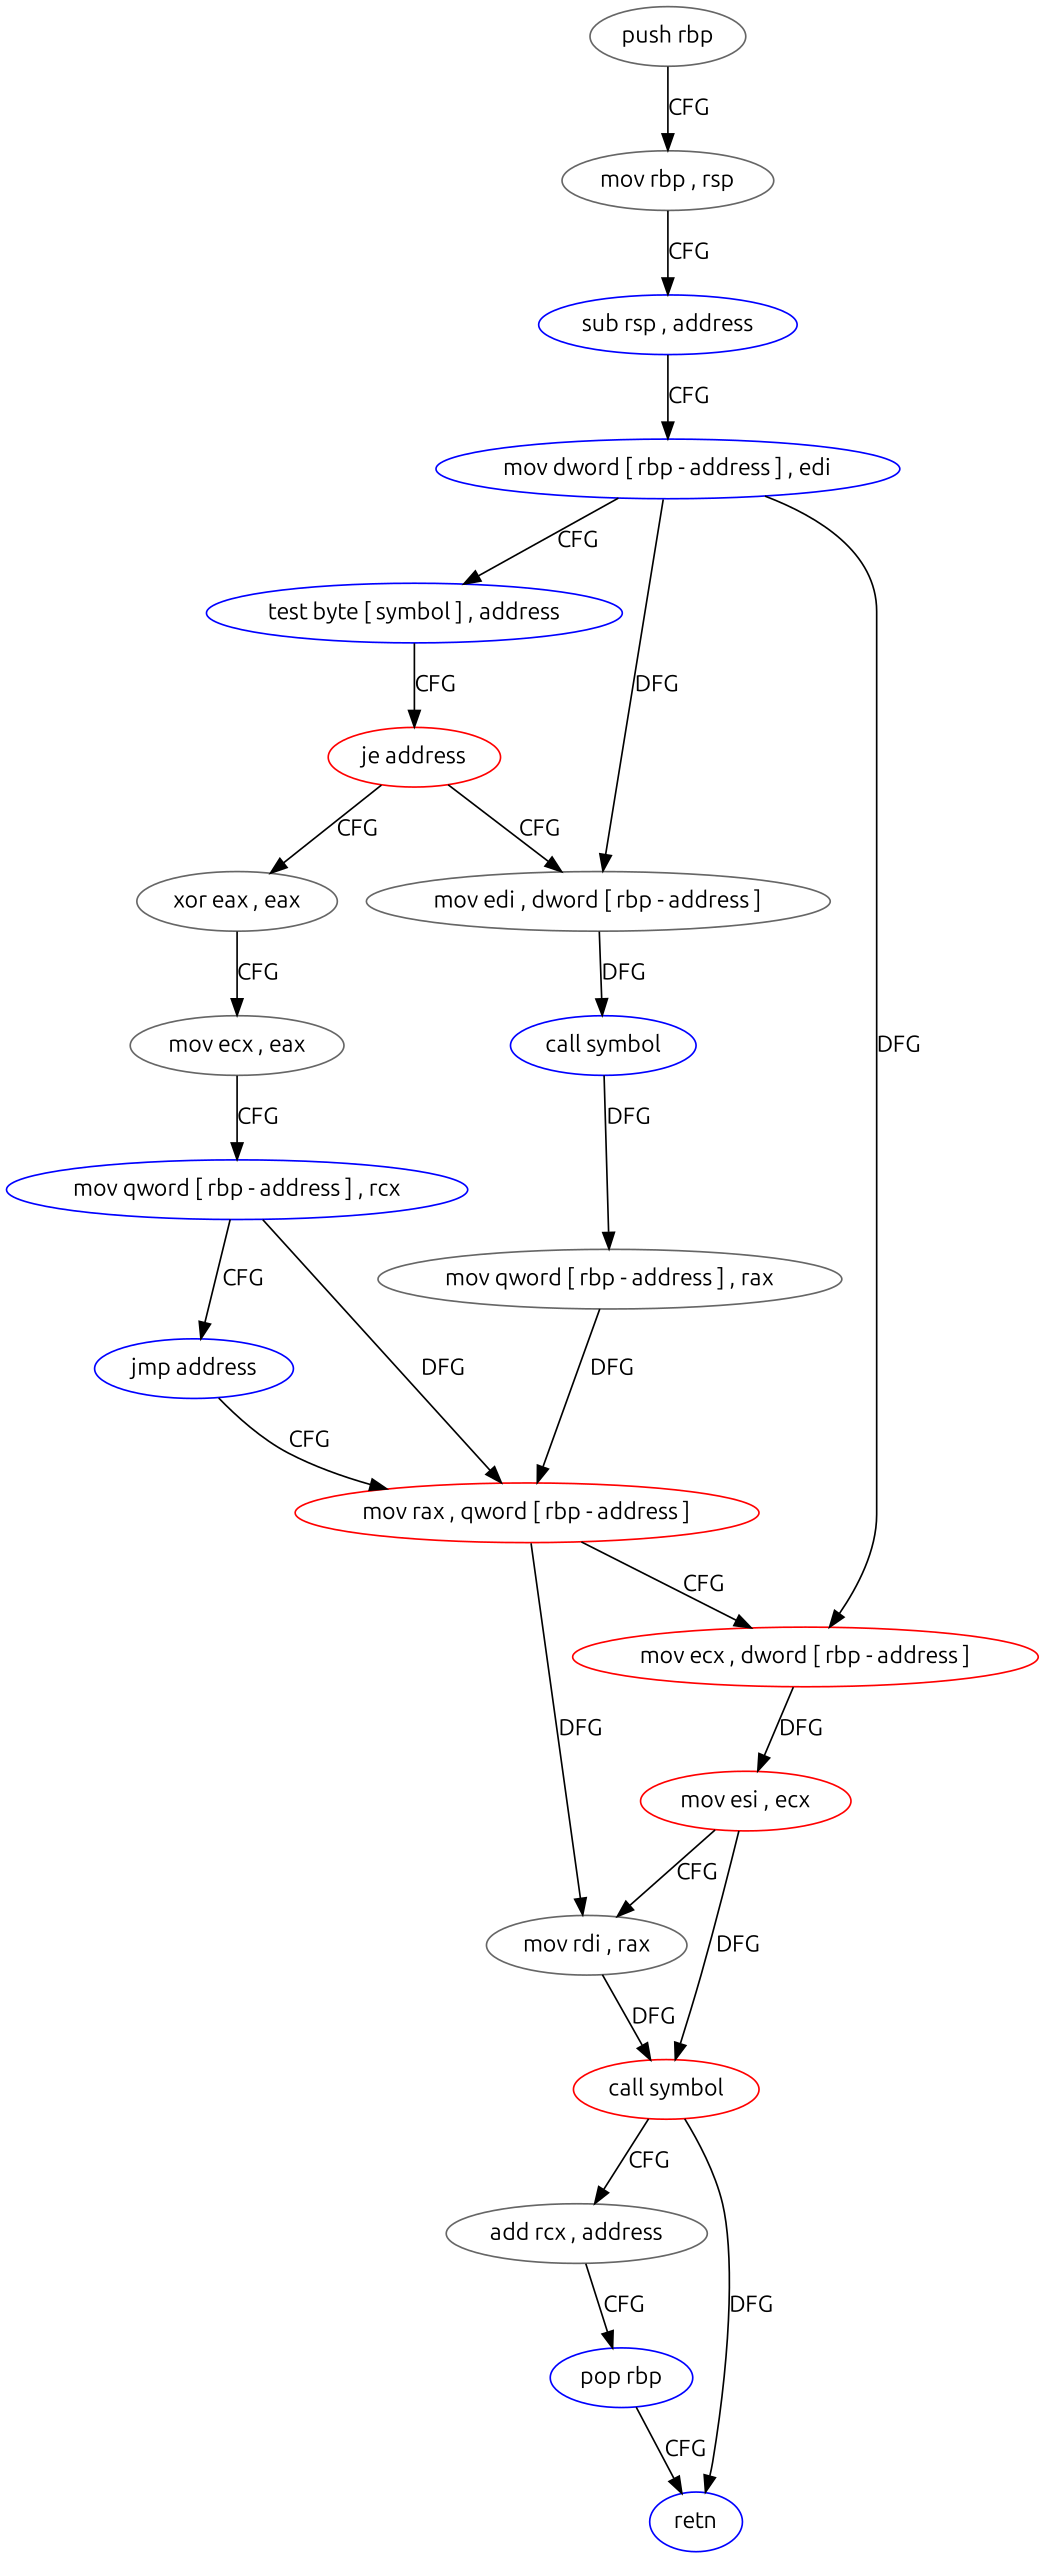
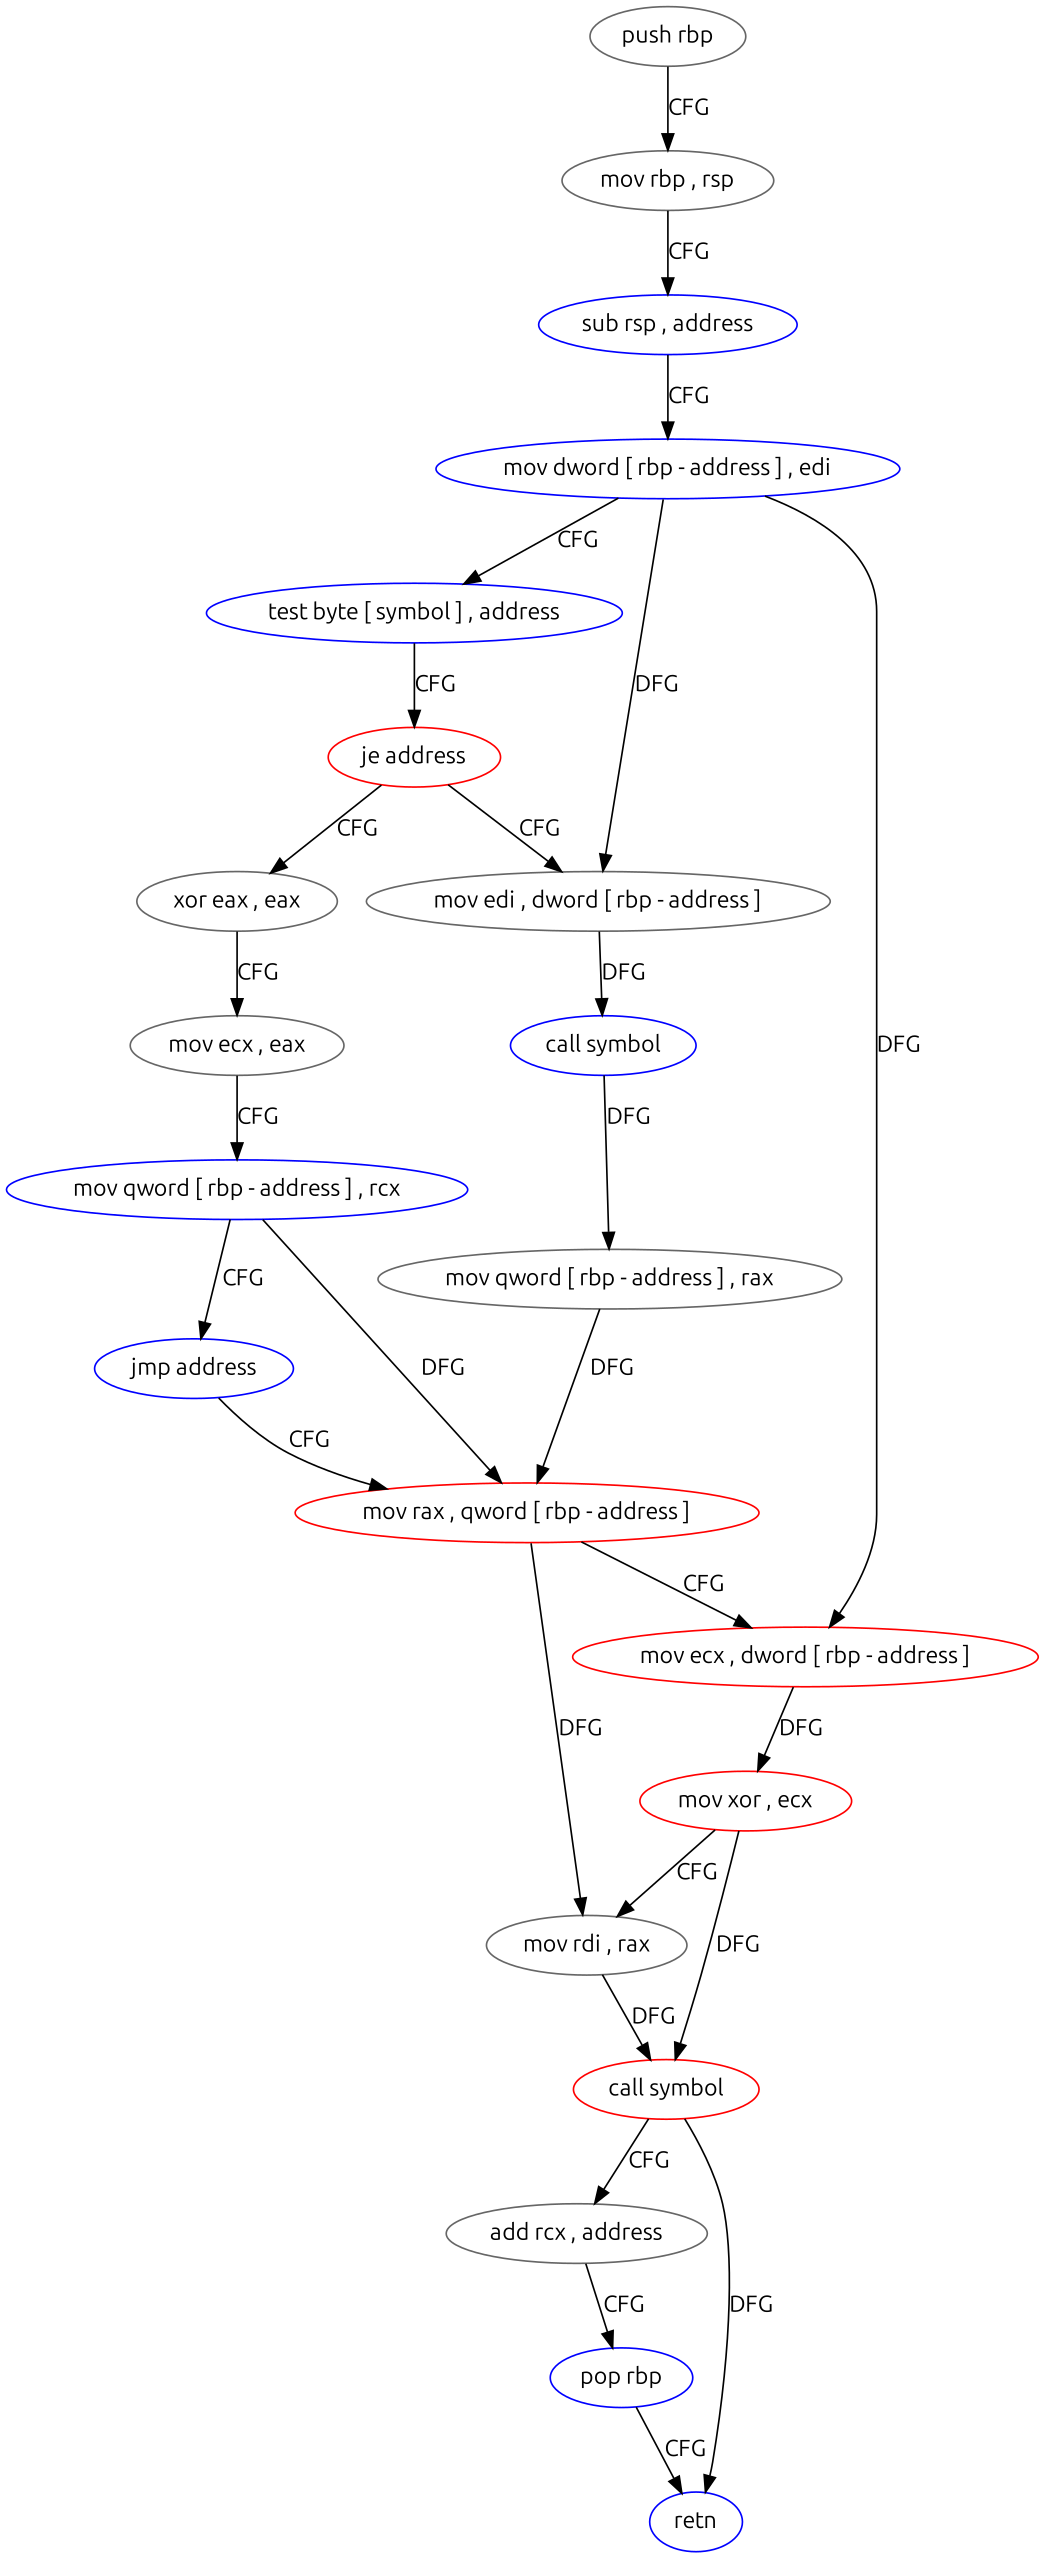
node "mov esi , ecx": label "mov esi , ecx" -> "mov xor , ecx"
